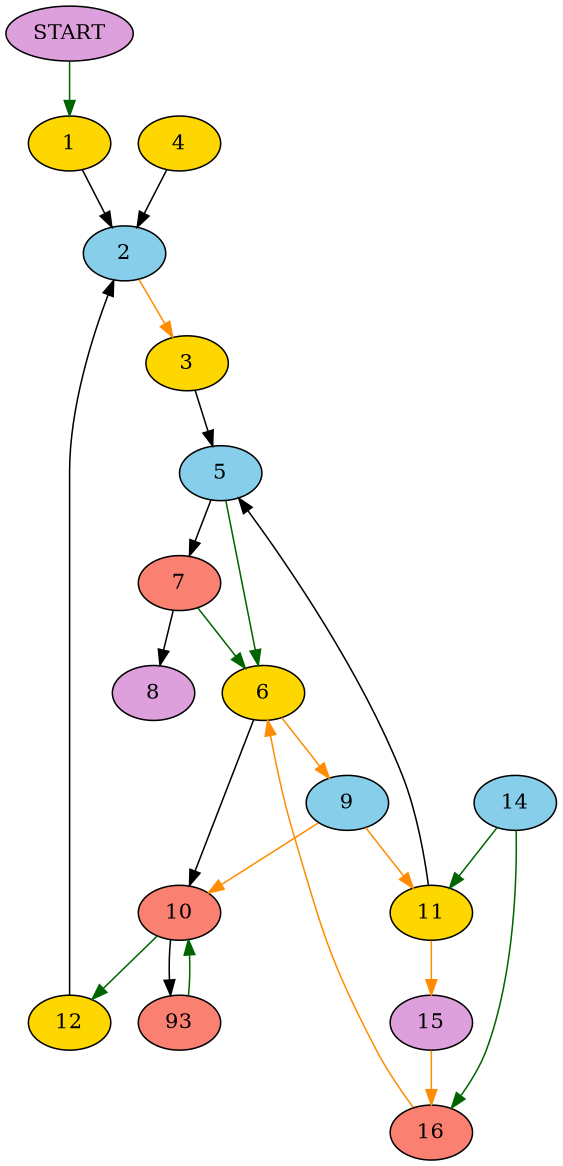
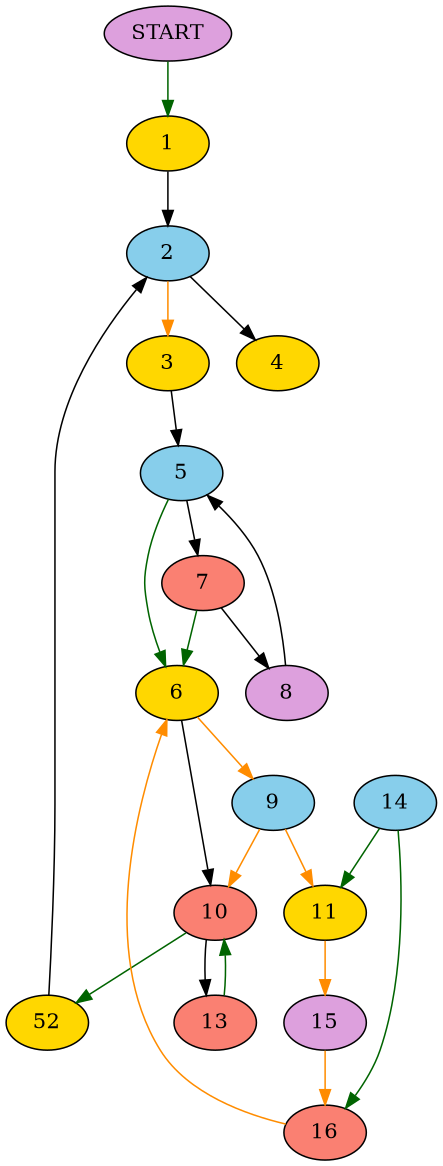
edge "4" -> "2": reversed
edge "11" -> "5": now "8" -> "5"
node "12": label "12" -> "52"
node "93": label "93" -> "13"
